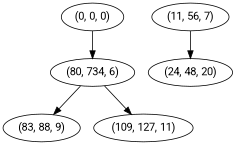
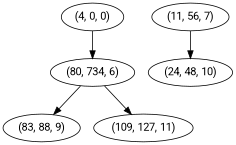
node "(0, 0, 0)": label "(0, 0, 0)" -> "(4, 0, 0)"
node "(24, 48, 20)": label "(24, 48, 20)" -> "(24, 48, 10)"
